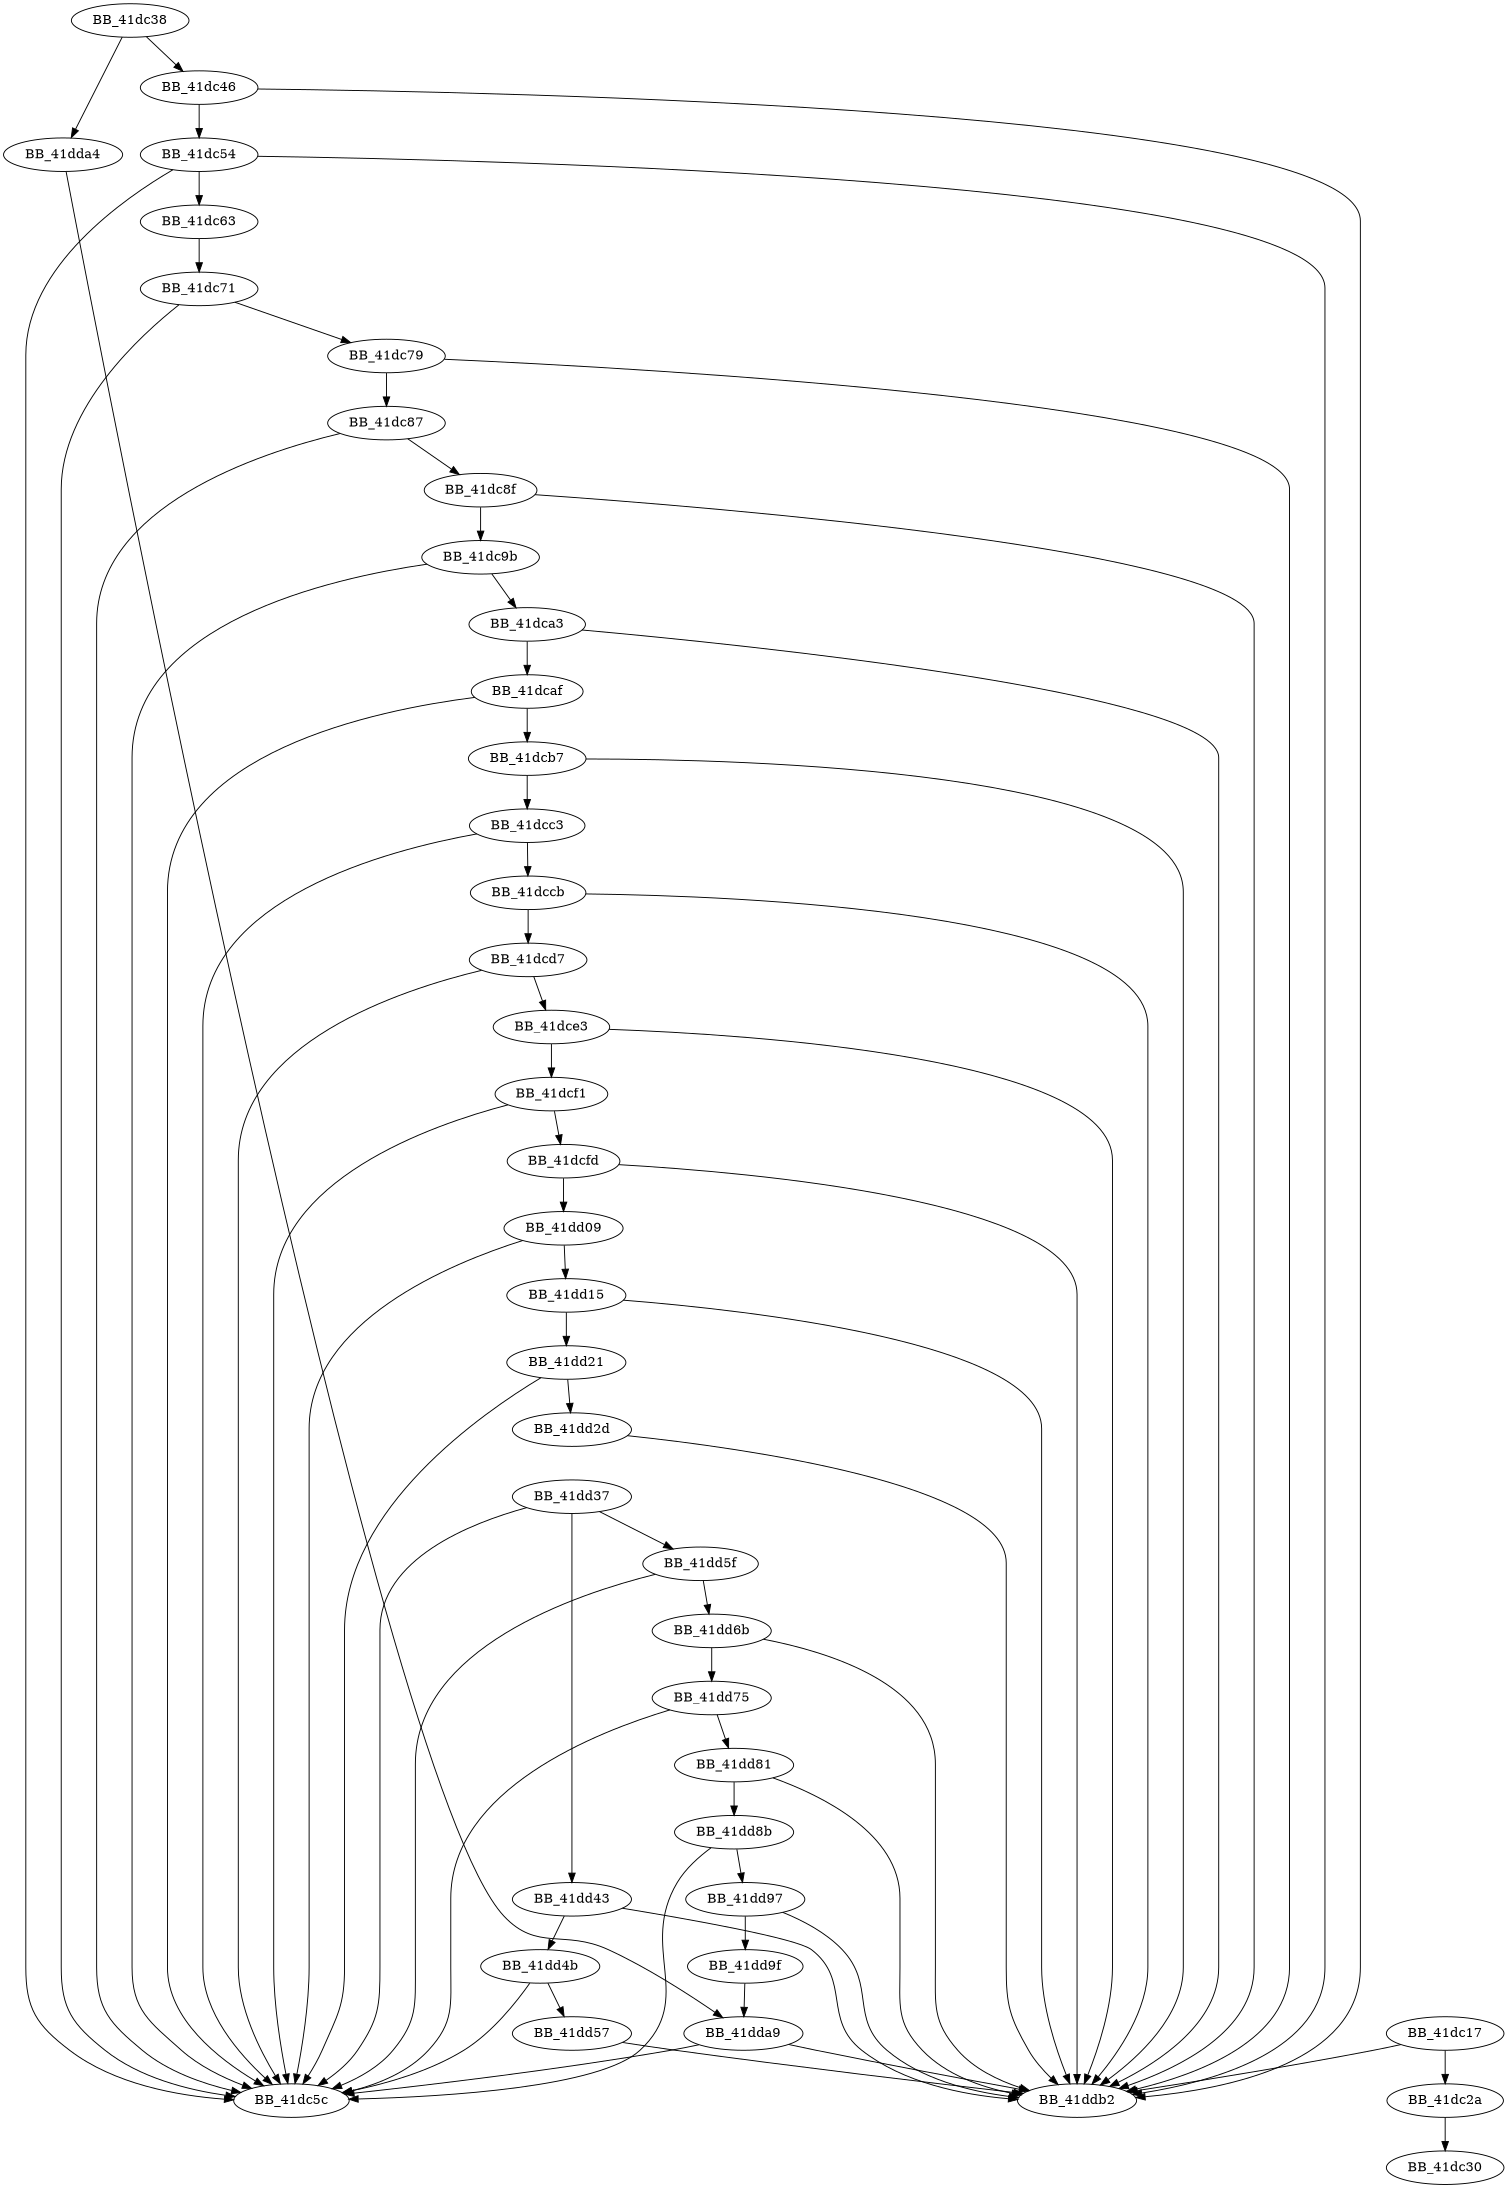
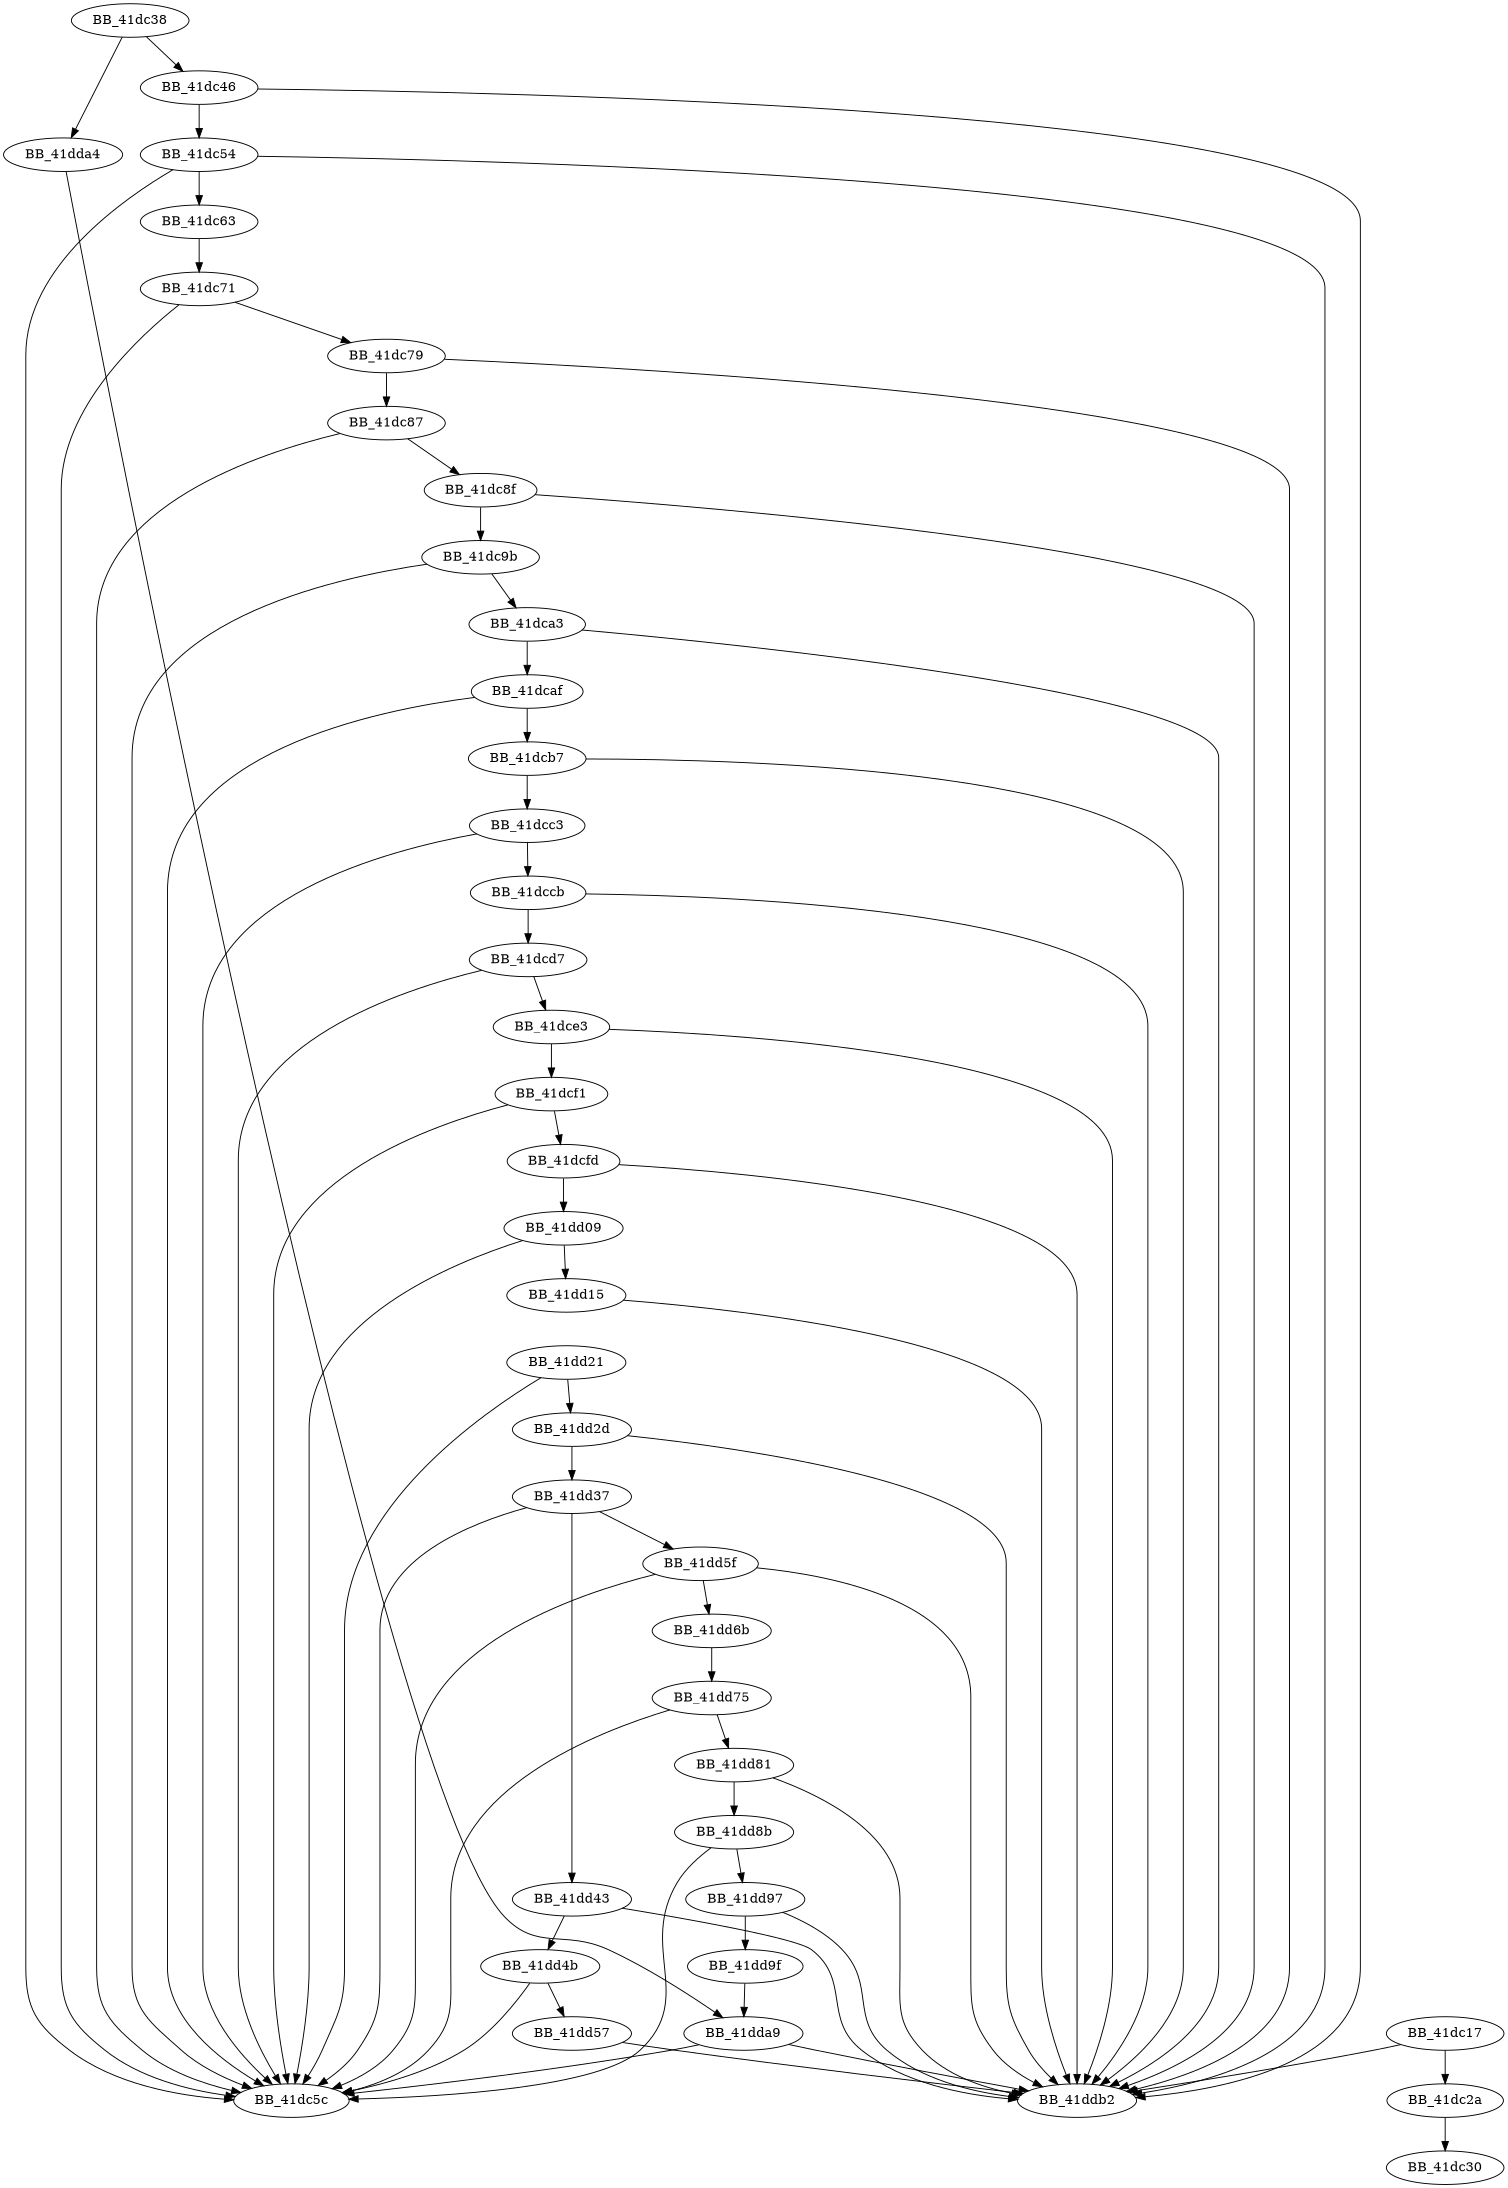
edge "BB_41dd15" -> "BB_41dd21": removed
edge "BB_41dd2d" -> "BB_41dd37": added
edge "BB_41dd6b" -> "BB_41ddb2": now "BB_41dd5f" -> "BB_41ddb2"
